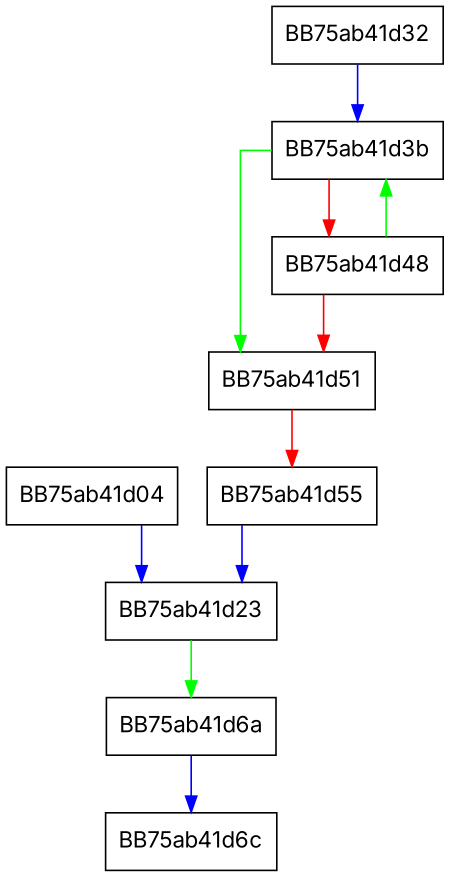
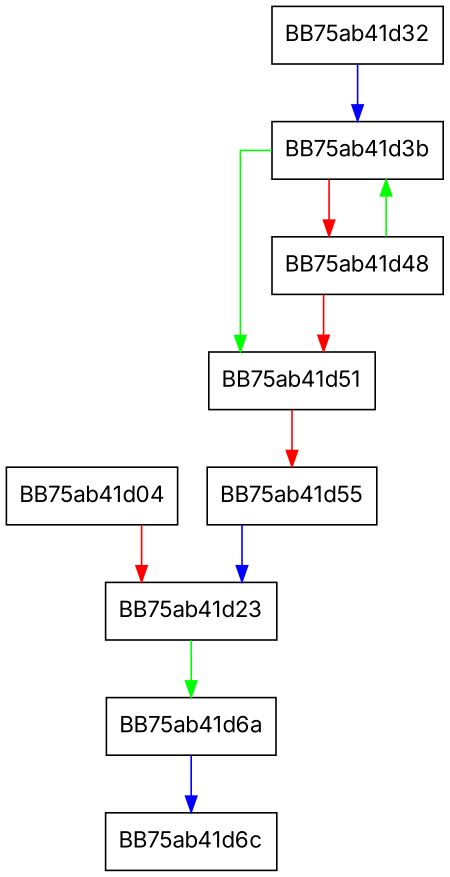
edge "BB75ab41d04" -> "BB75ab41d23": color blue -> red
